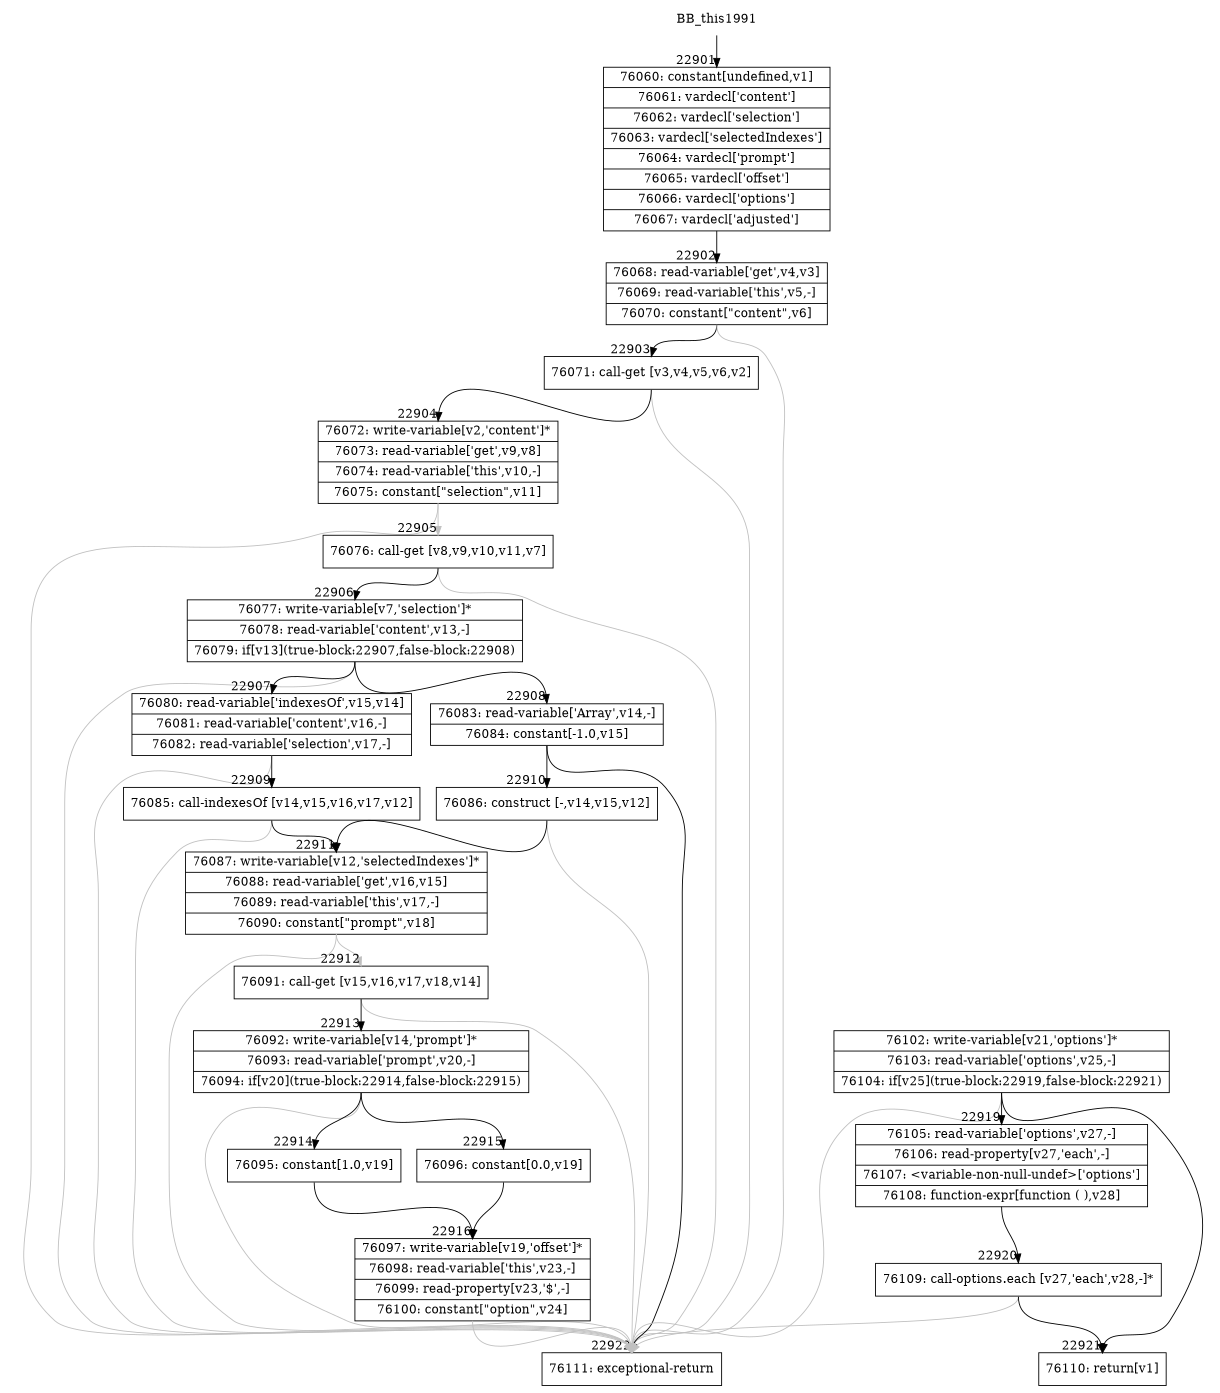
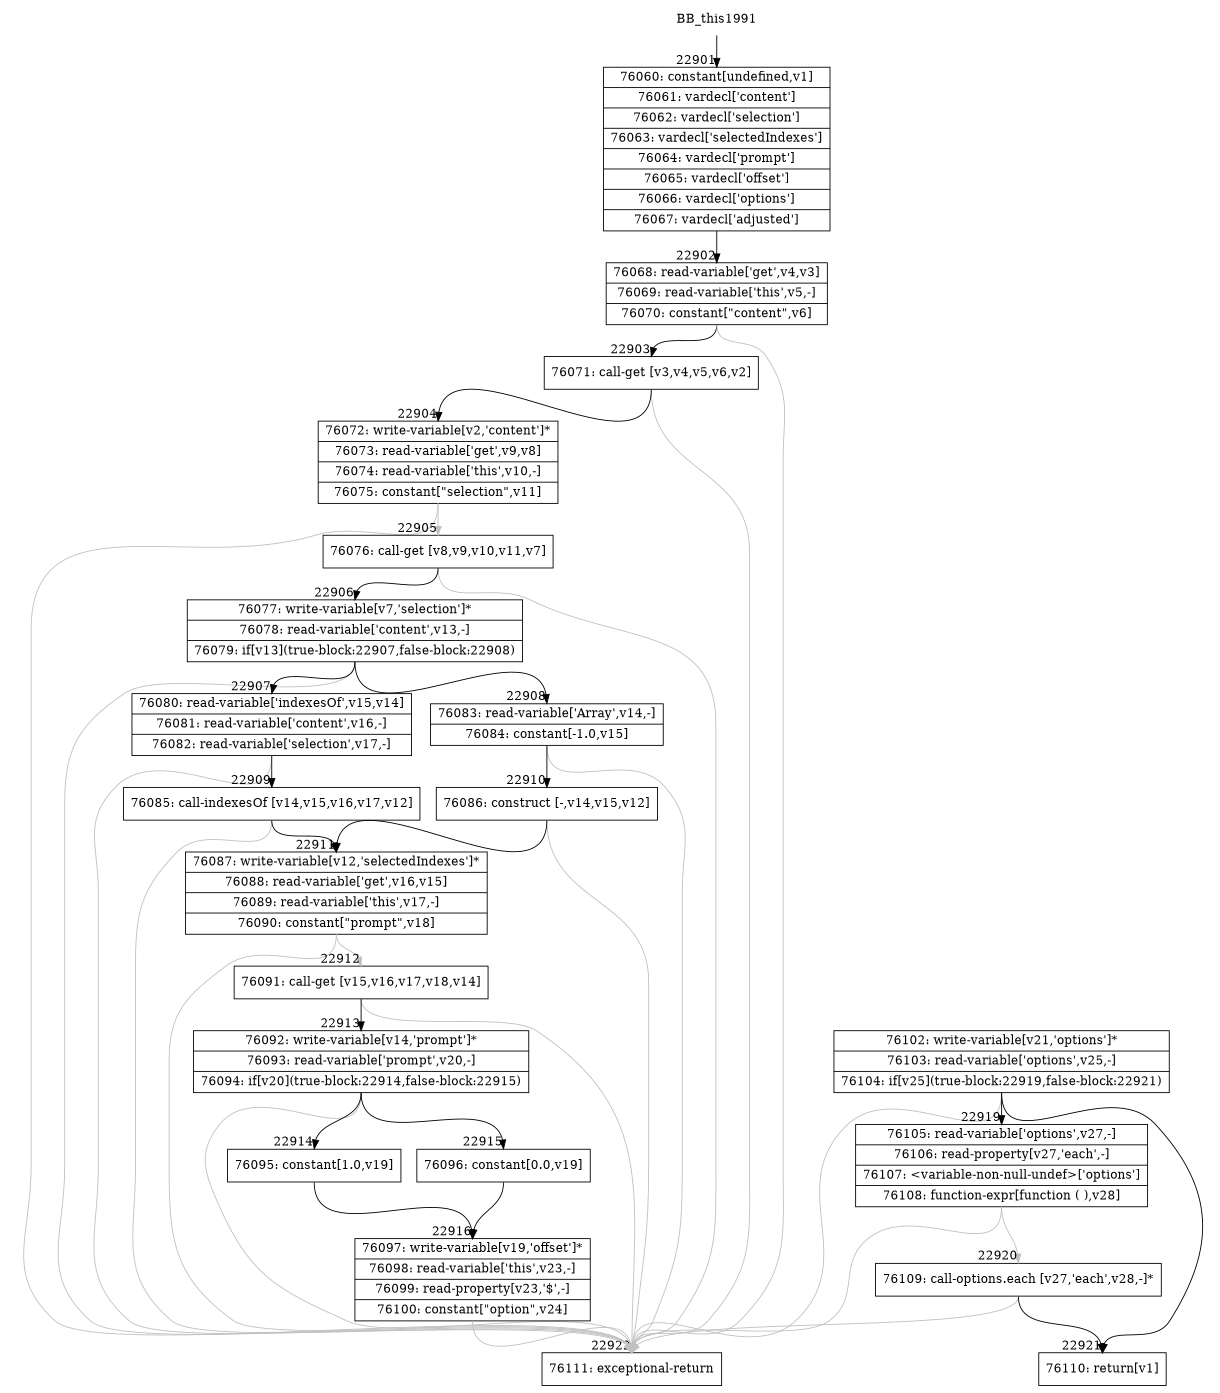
edge "76083: read-variable['Array',v14,-]" -> "76111: exceptional-return": color black -> gray
edge "76105: read-variable['options',v27,-]" -> "76109: call-options.each [v27,'each',v28,-]*": color black -> gray
edge "76105: read-variable['options',v27,-]" -> "76111: exceptional-return": added
